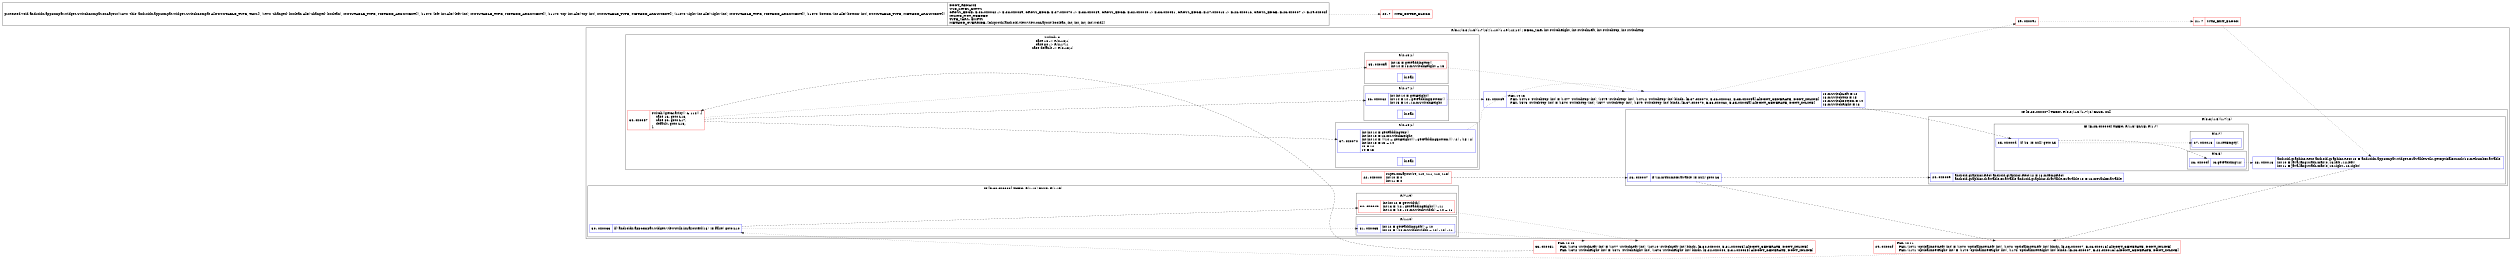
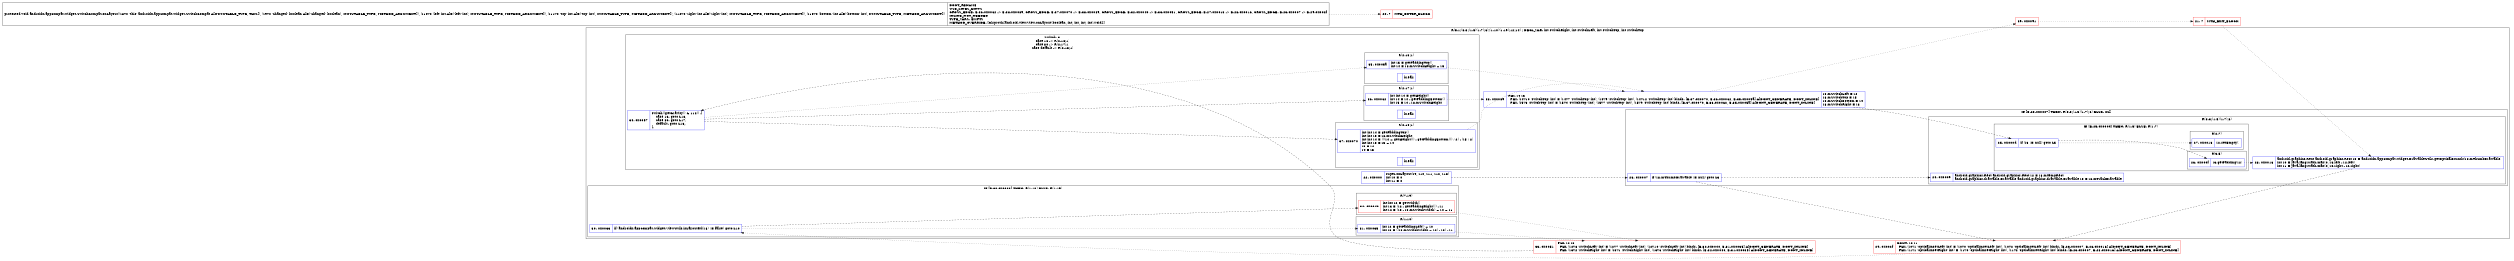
node "35: 0x005a": color red -> blue
node "34: 0x0057": color red -> blue
node "22: 0x0000": color red -> blue
node "29: 0x002f": text "PHI: r0 r1" -> "DONT: r0 r1"
